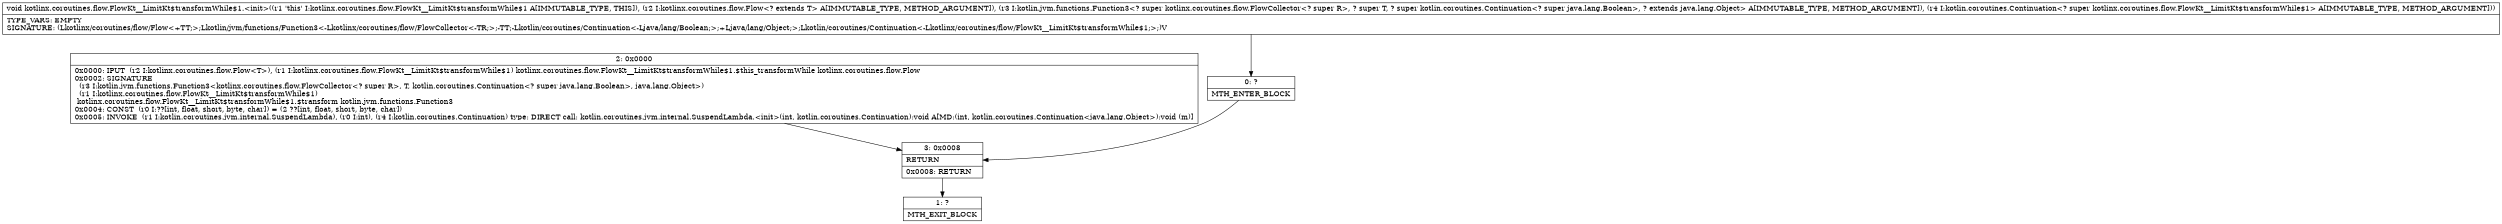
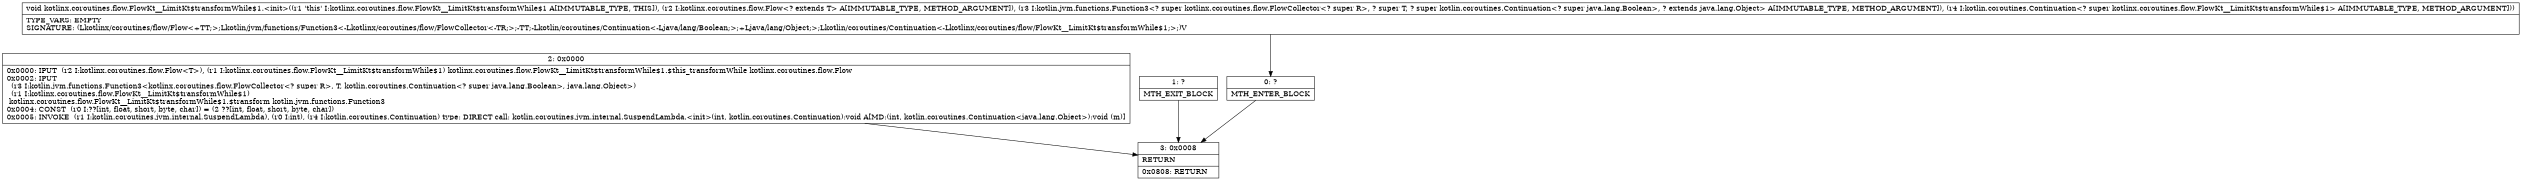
node "2: 0x0000": text "0x0002: SIGNATURE" -> "0x0002: IPUT"
node "3: 0x0008": text "0x0008: RETURN" -> "0x0808: RETURN"
edge "3: 0x0008" -> "1: ?": reversed
